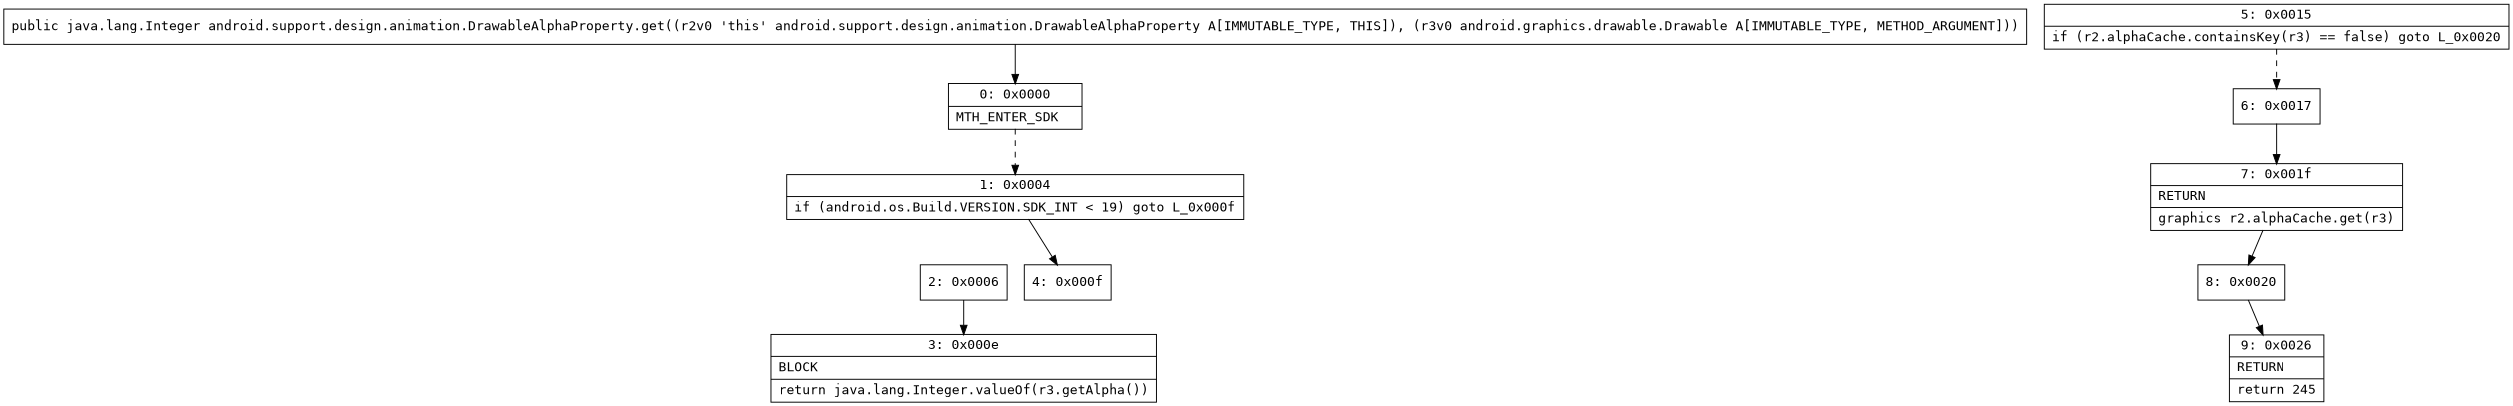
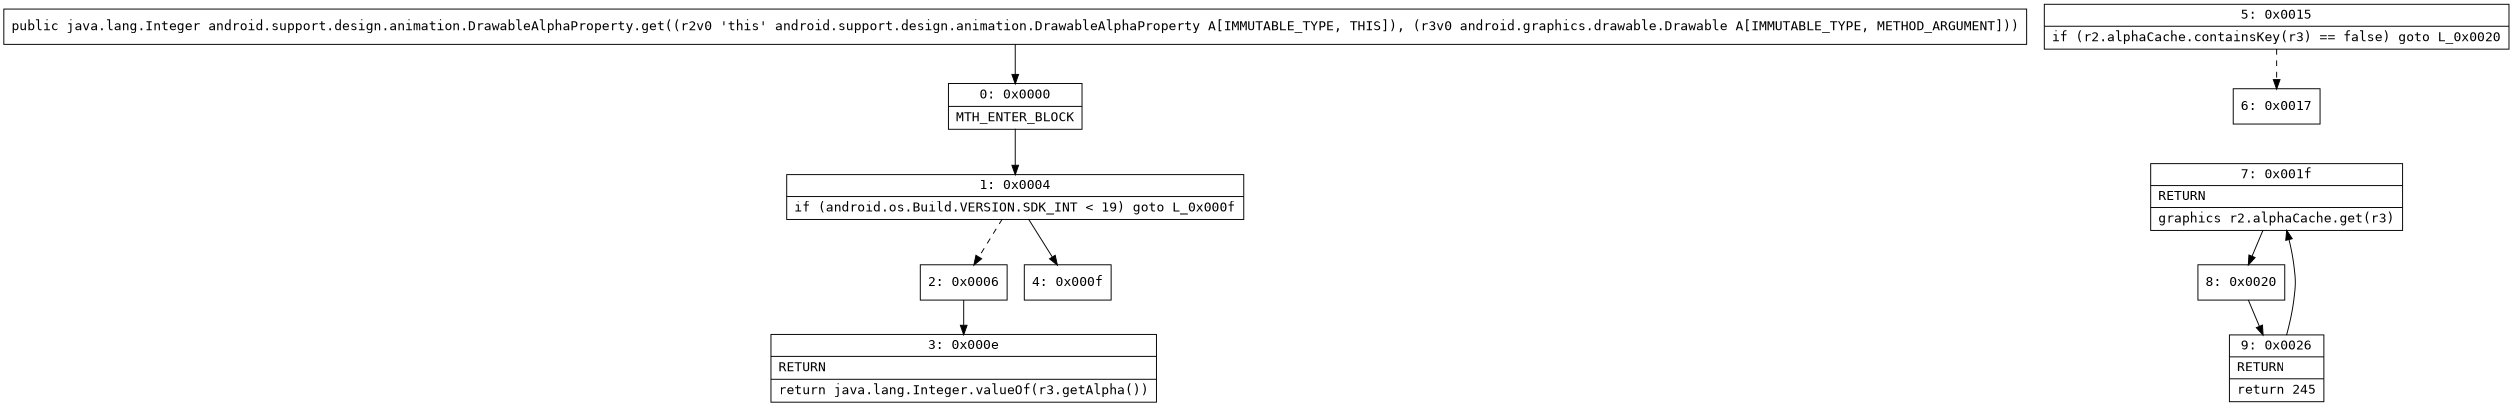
node "0: 0x0000": text "MTH_ENTER_SDK" -> "MTH_ENTER_BLOCK"
edge "6: 0x0017" -> "7: 0x001f": now "9: 0x0026" -> "7: 0x001f"
edge "0: 0x0000" -> "1: 0x0004": style dashed -> solid
edge "1: 0x0004" -> "2: 0x0006": added
node "3: 0x000e": text "BLOCK" -> "RETURN"
